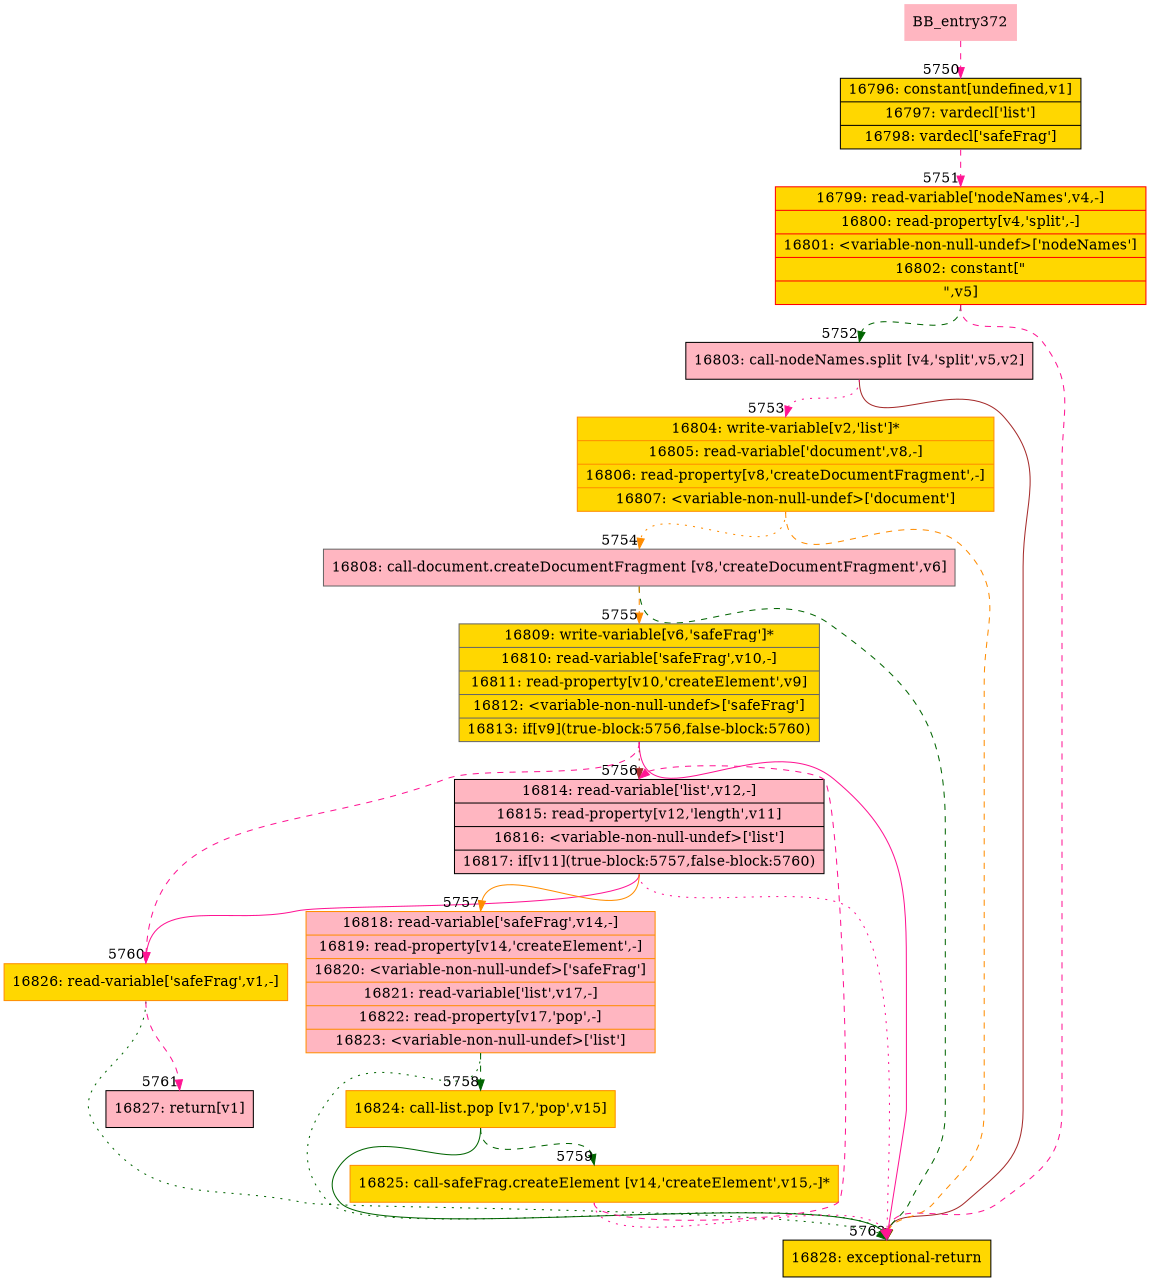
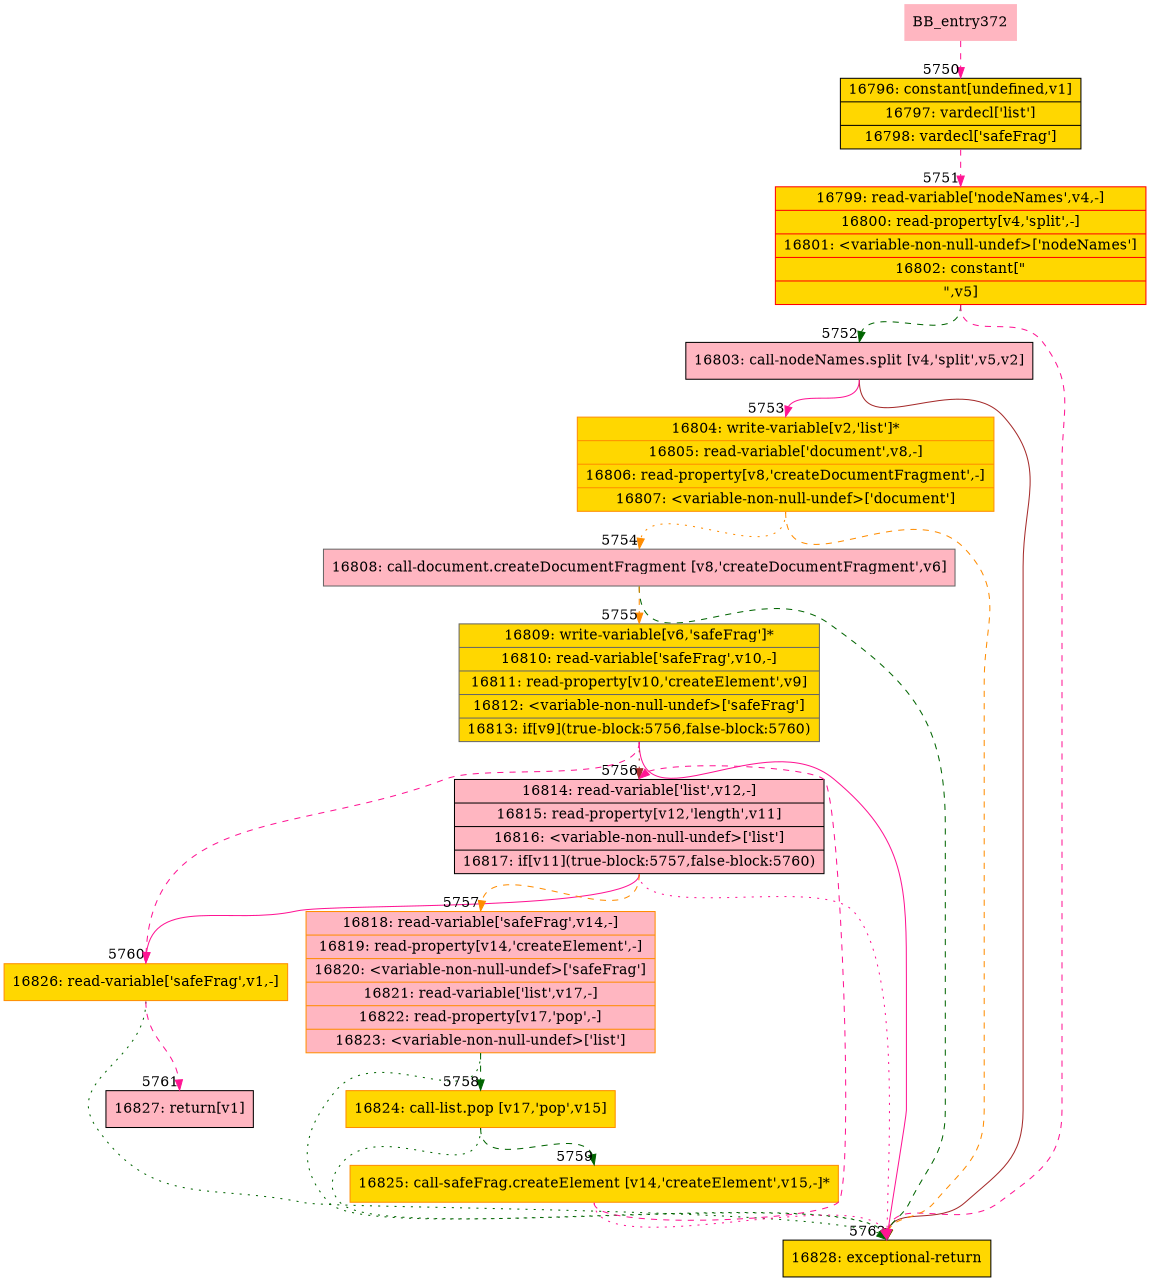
edge "16803: call-nodeNames.split [v4,'split',v5,v2]" -> "16804: write-variable[v2,'list']*": style dotted -> solid
edge "16814: read-variable['list',v12,-]" -> "16818: read-variable['safeFrag',v14,-]": style solid -> dashed
edge "16824: call-list.pop [v17,'pop',v15]" -> "16828: exceptional-return": style solid -> dotted
